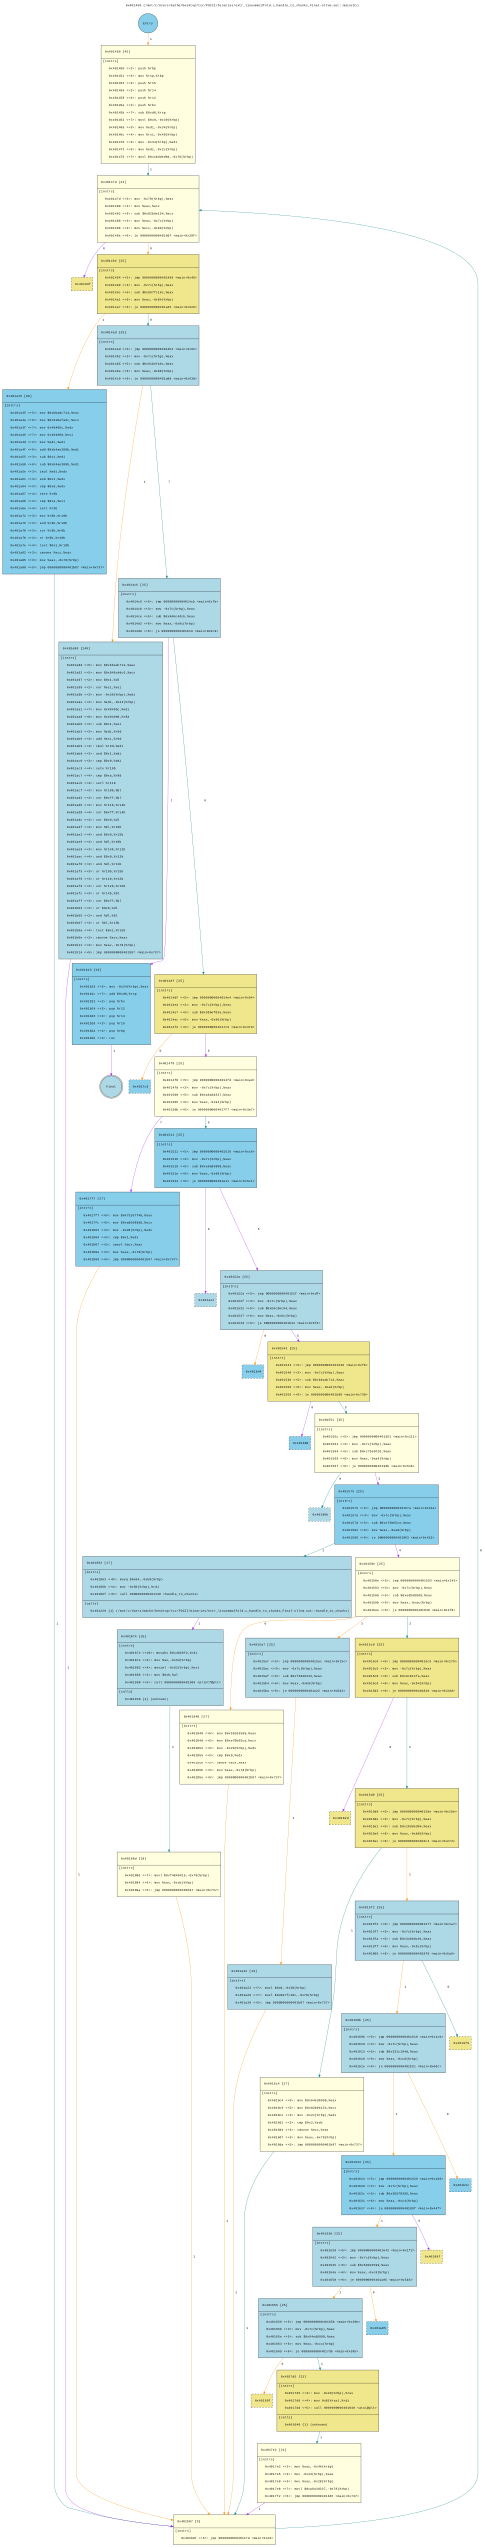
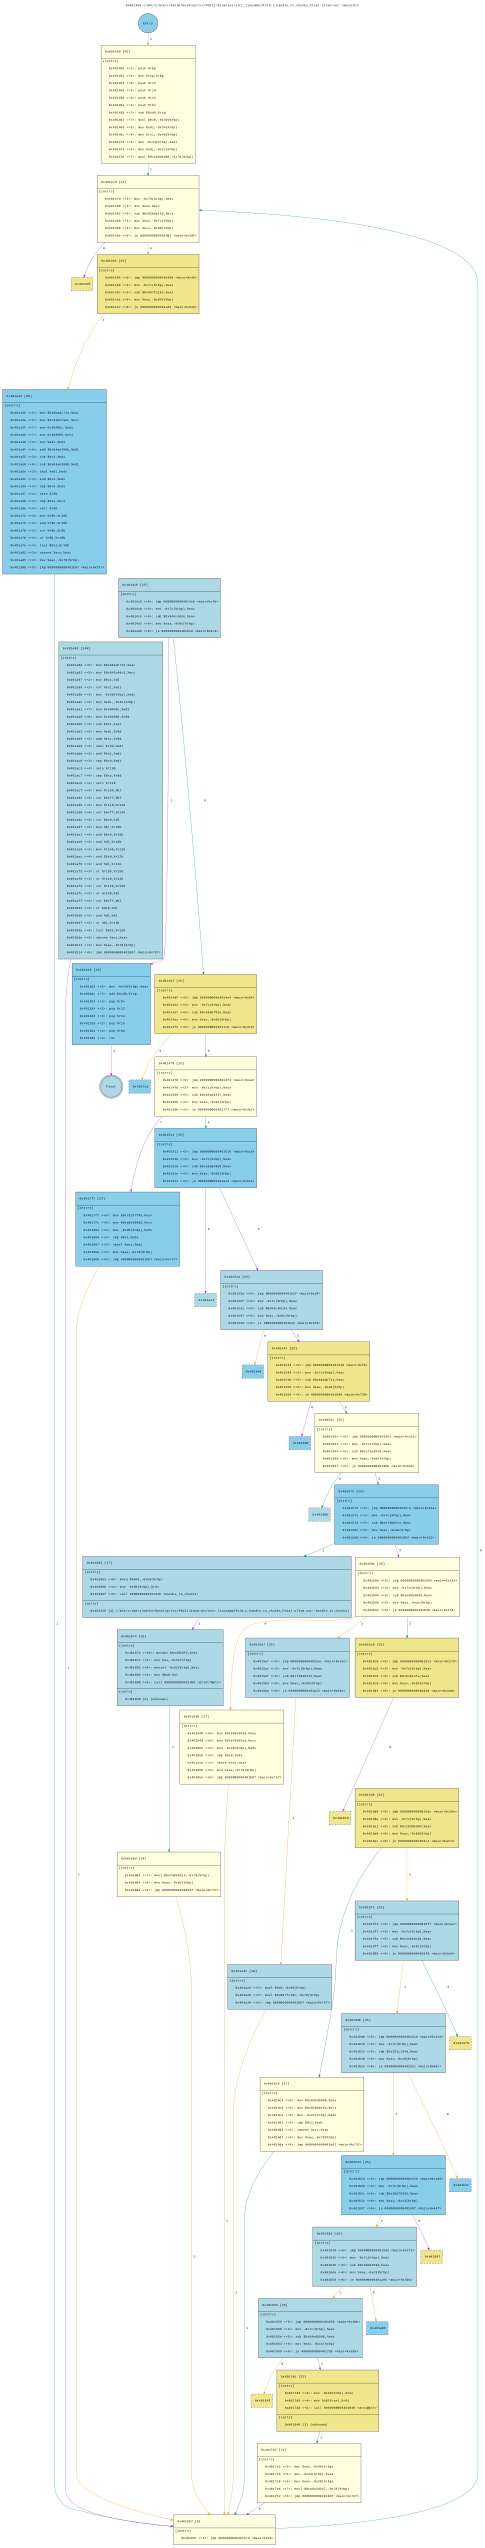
node "0x4014ad [25]": removed
edge "0x4015c0 [25]" -> "0x4015d9 [25]": removed, label "2"
